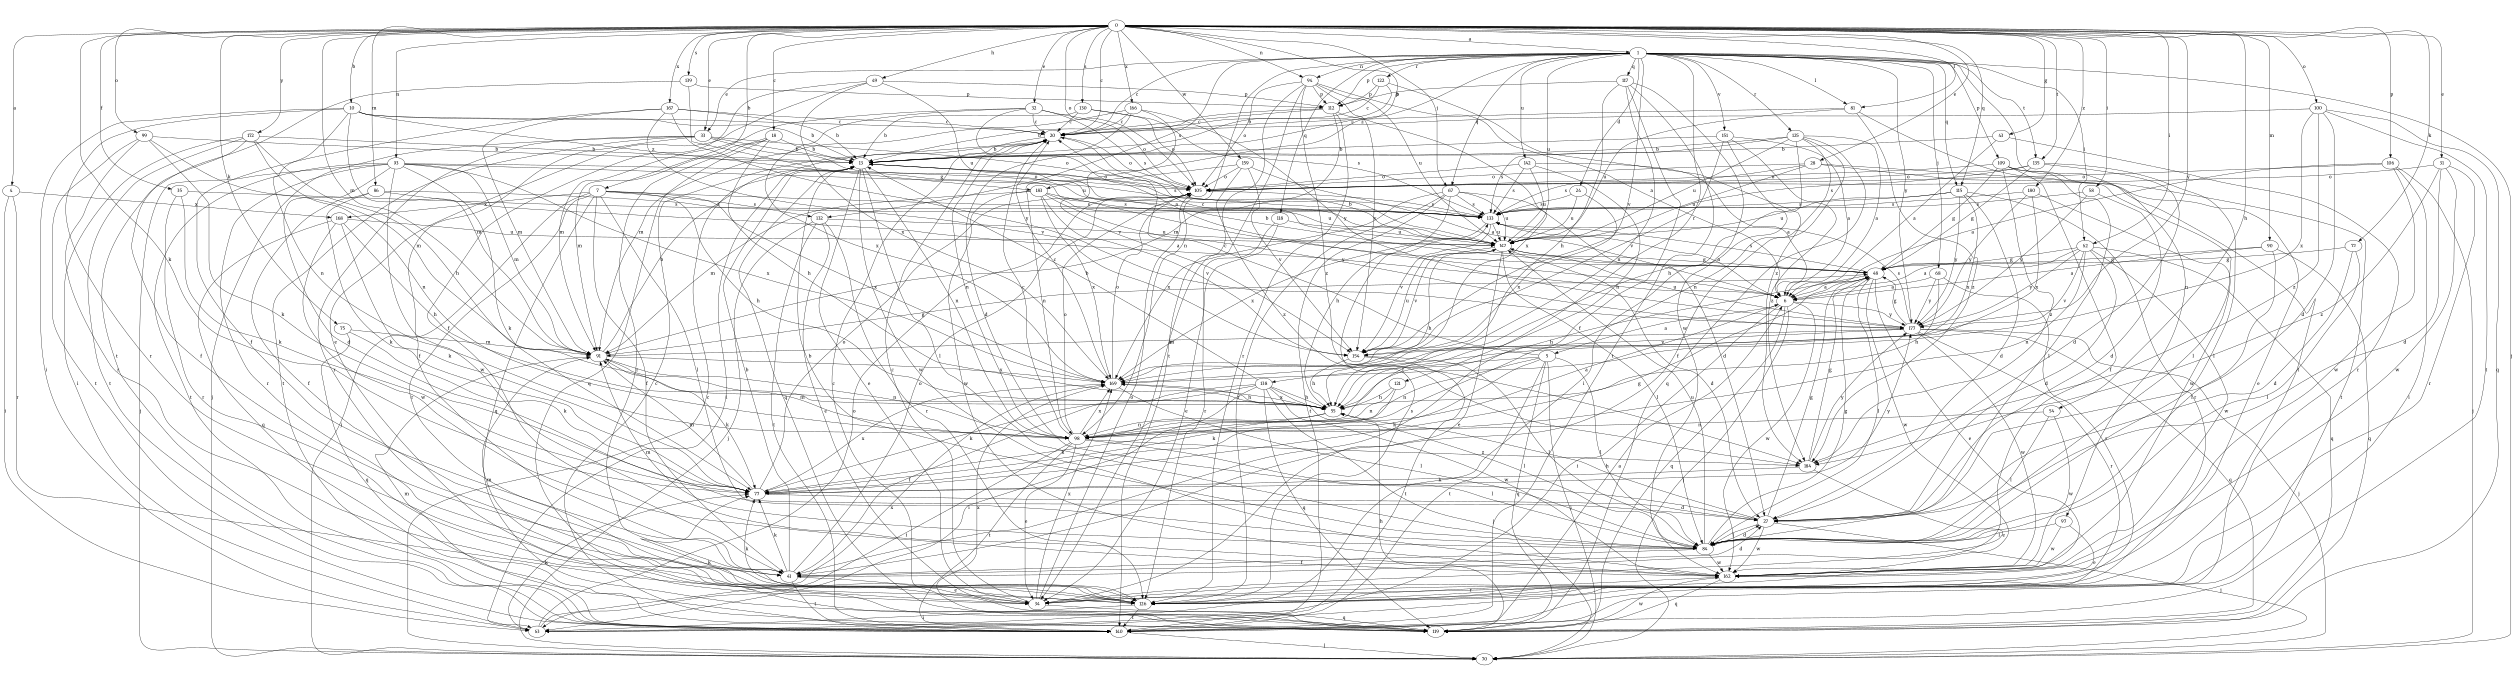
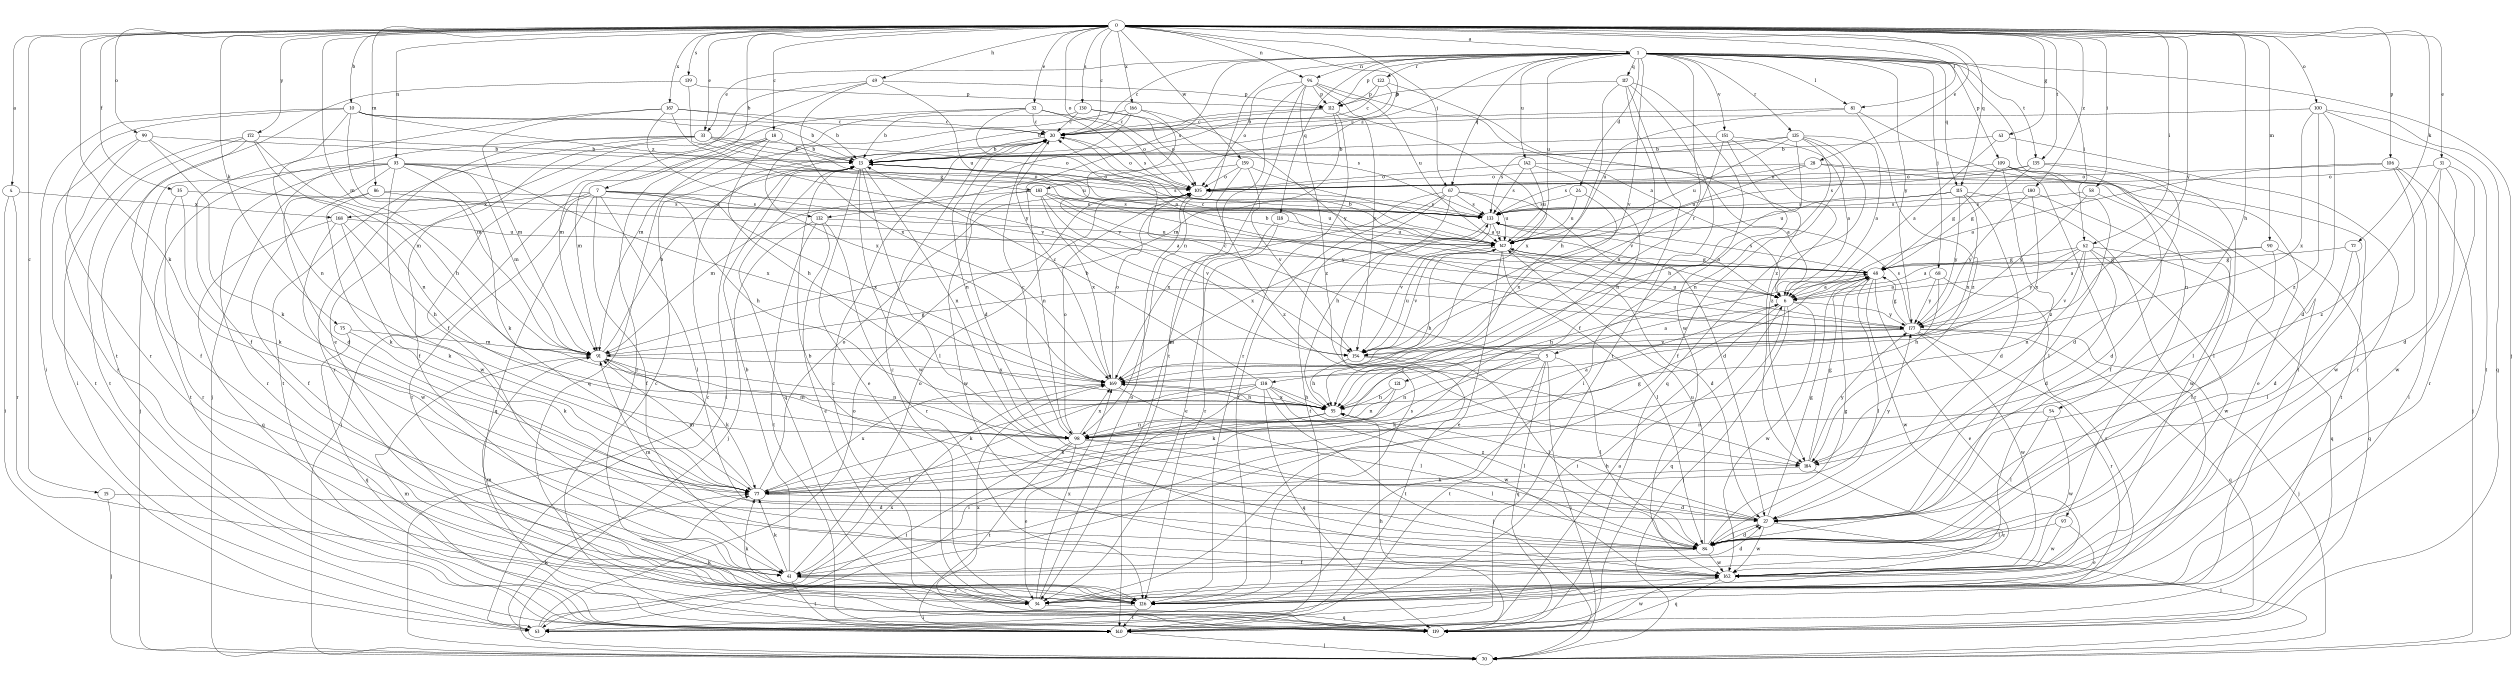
node "15": added
